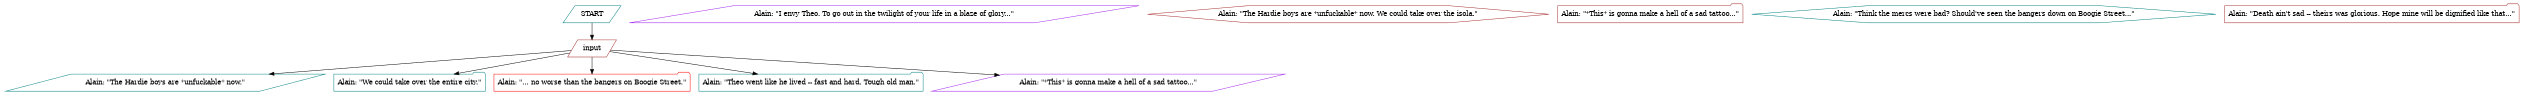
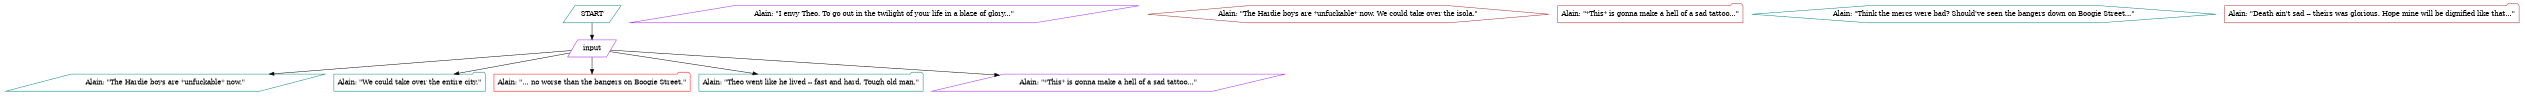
node "input": color brown -> purple
